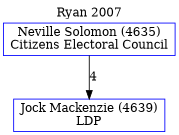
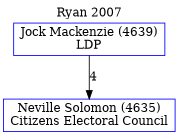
edge "Neville Solomon (4635) Citizens Electoral Council" -> "Jock Mackenzie (4639) LDP": reversed
